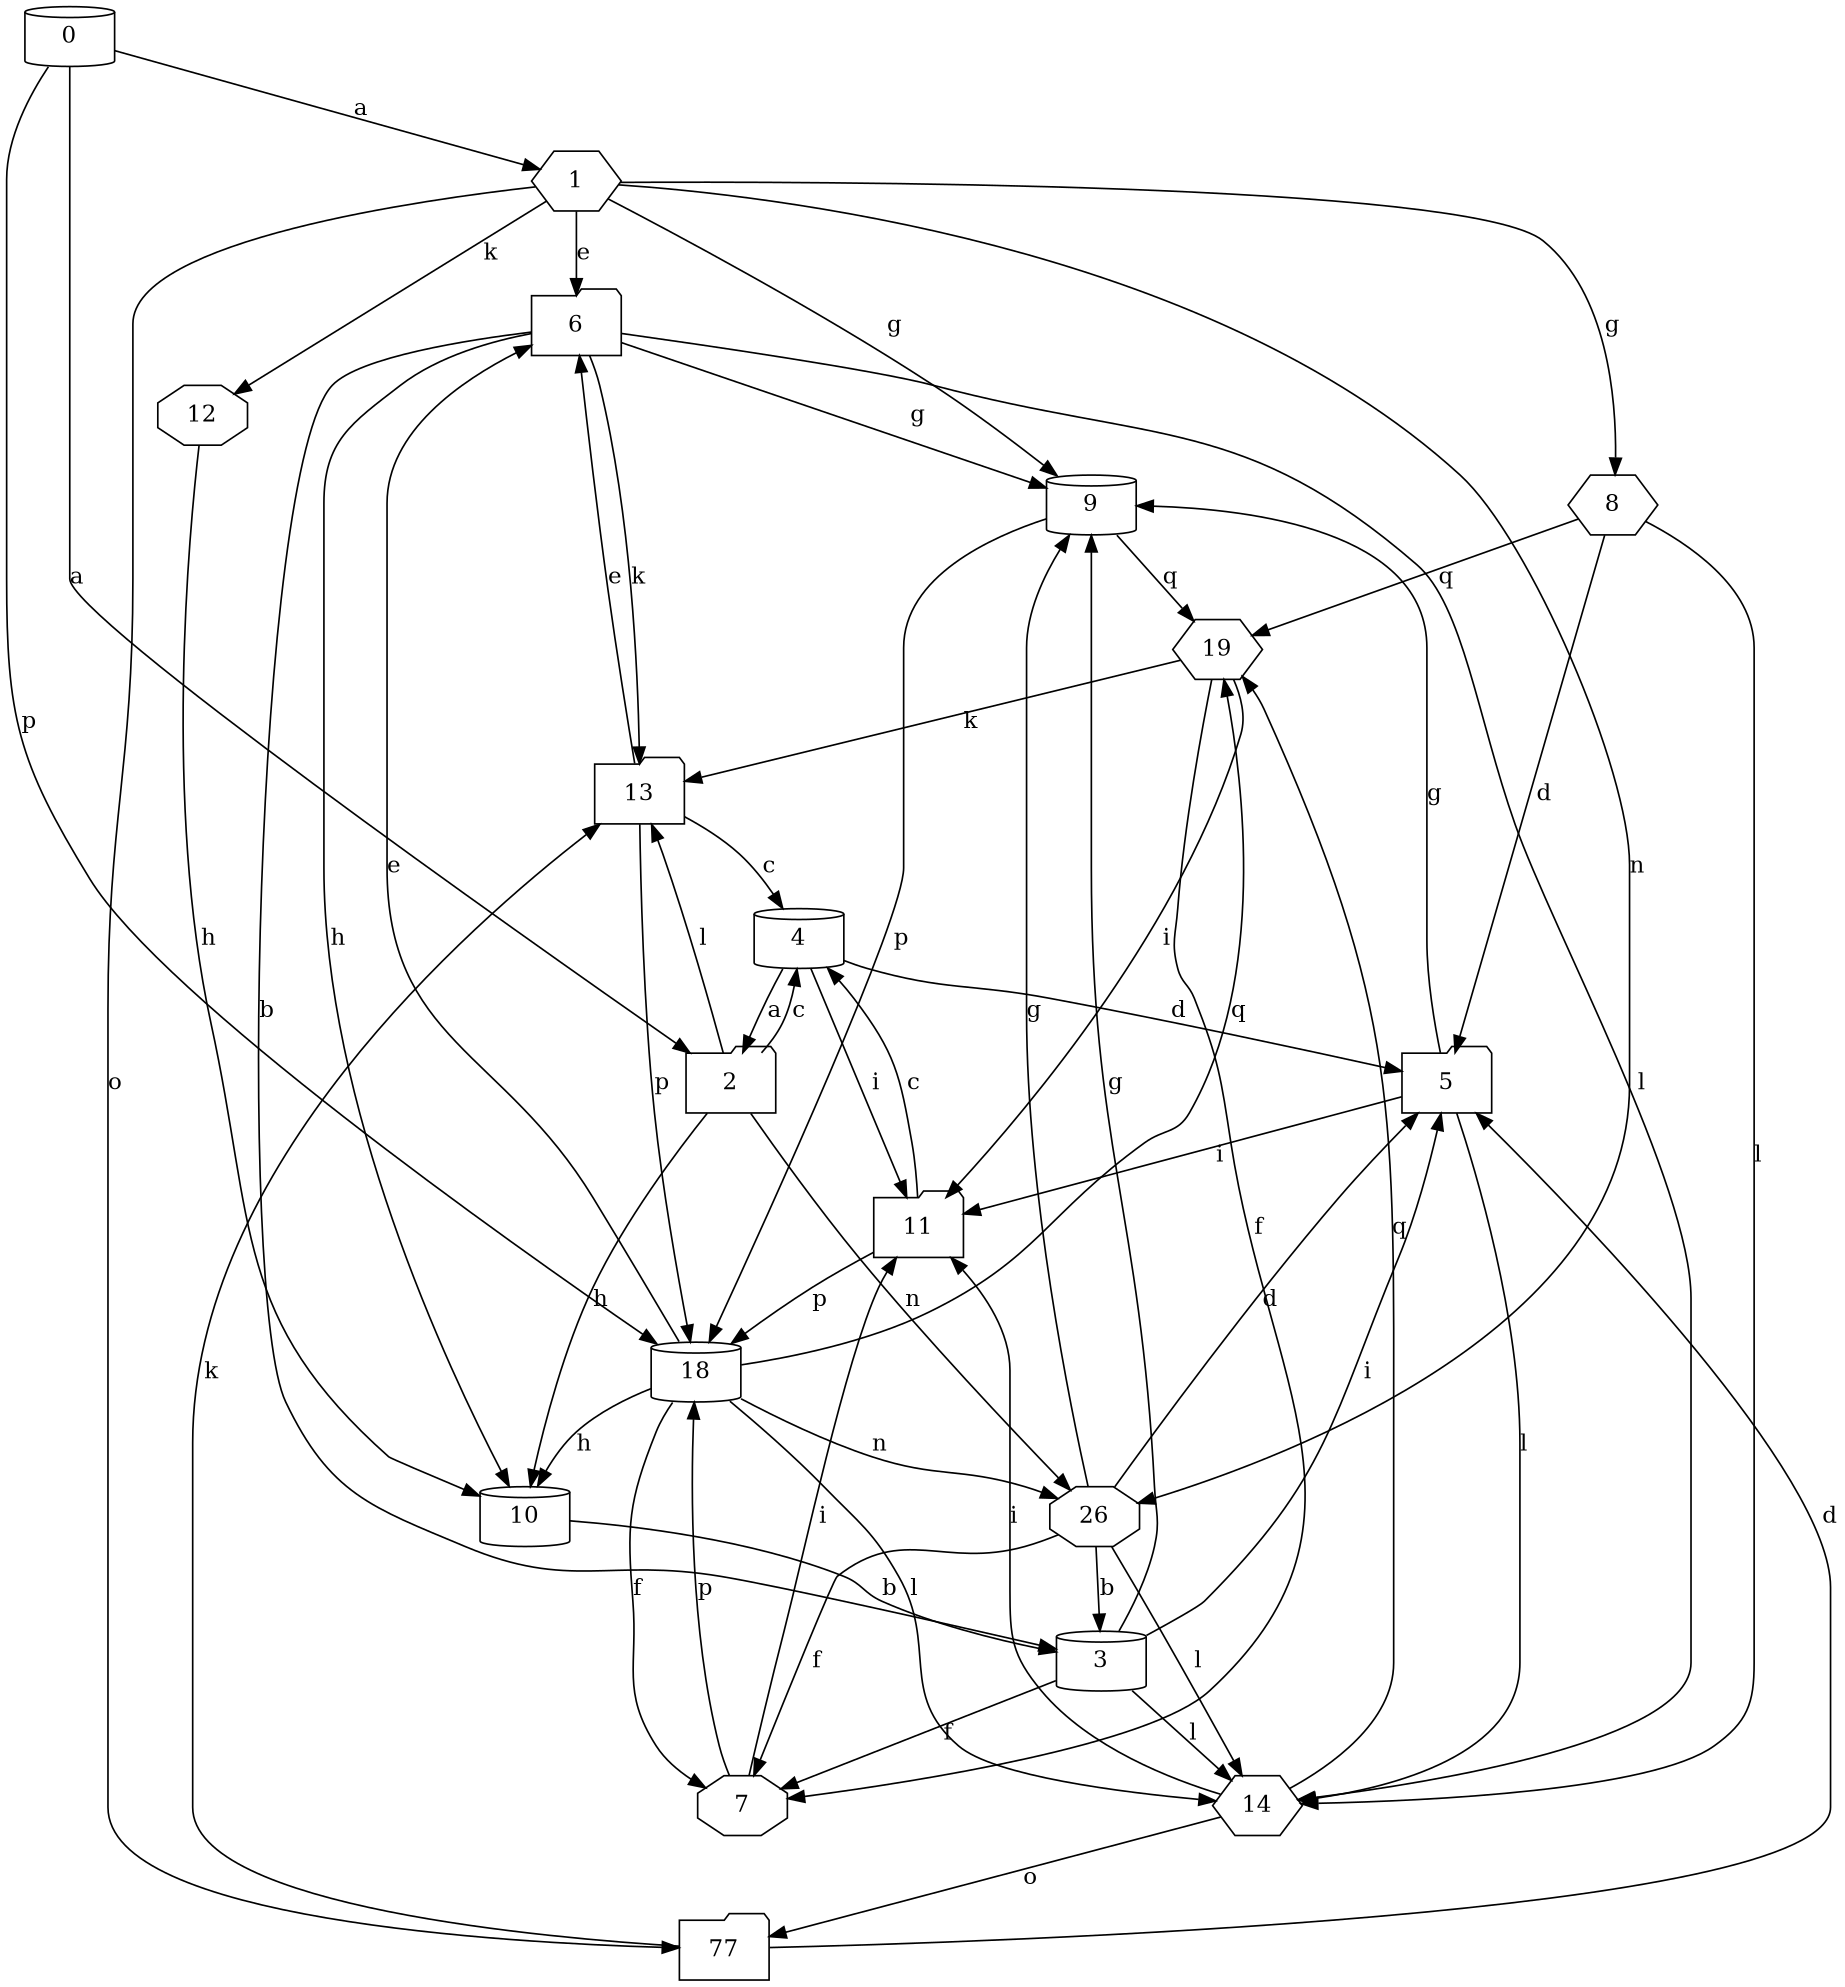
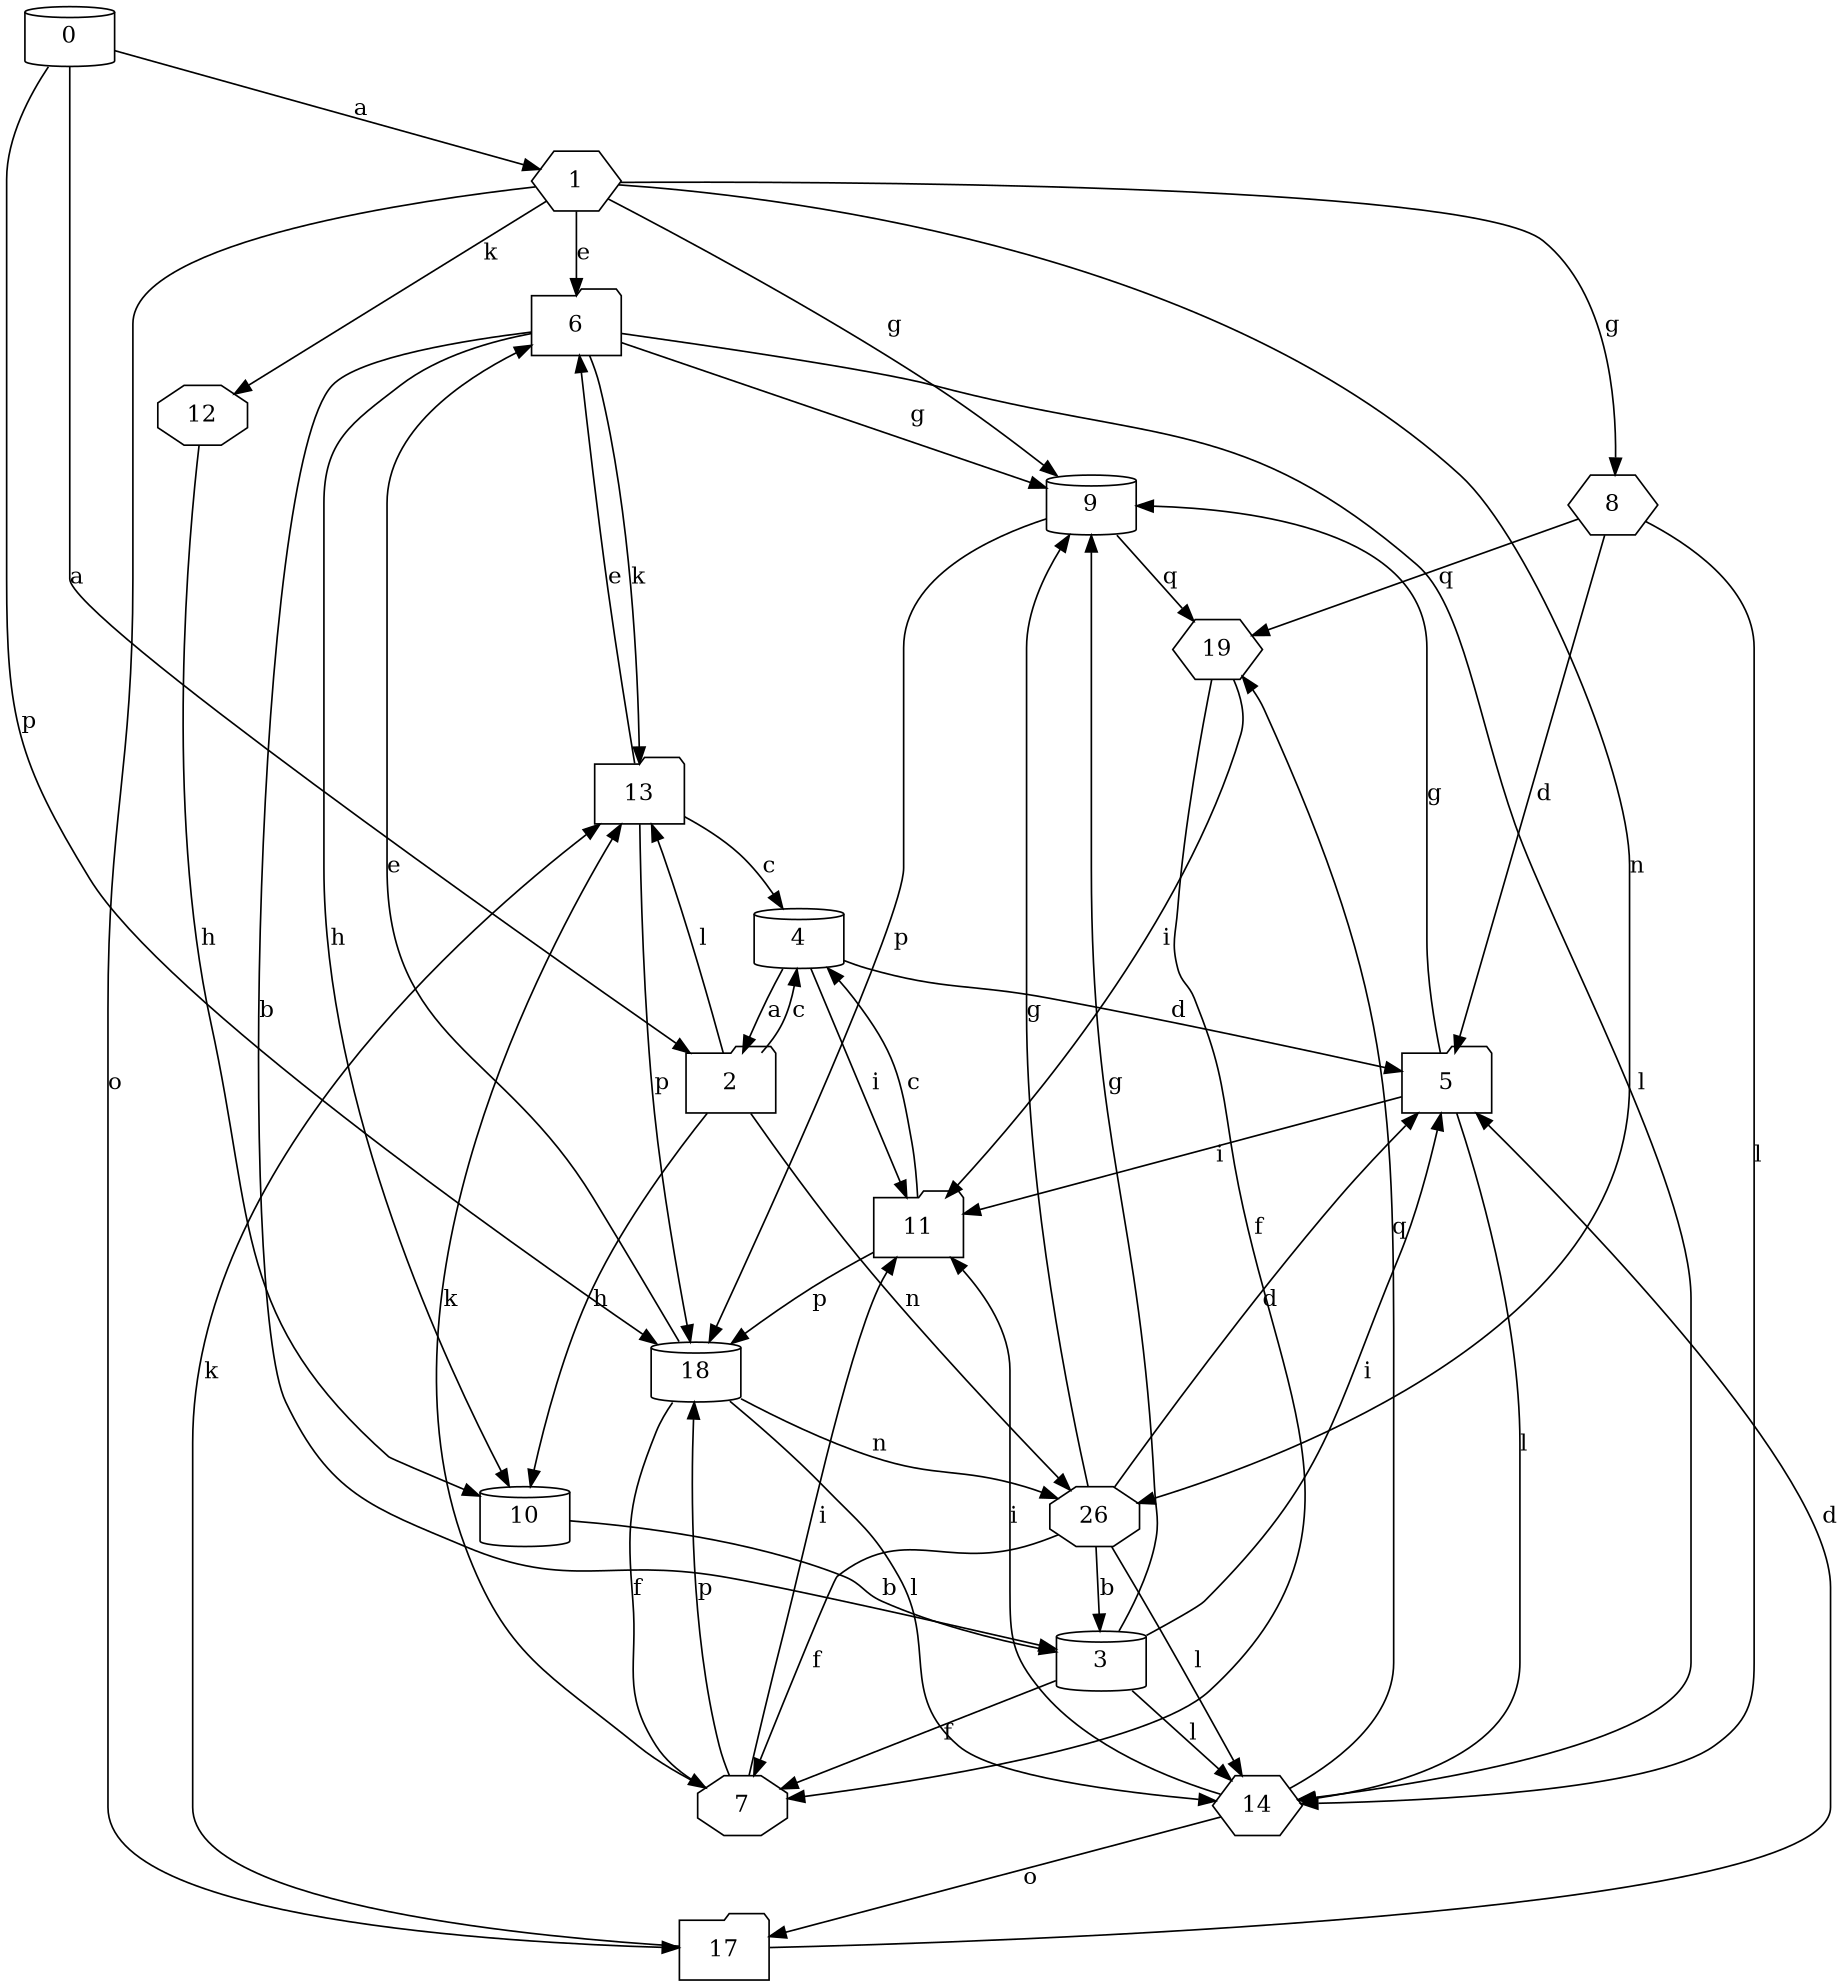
edge "19" -> "13": now "7" -> "13"
edge "18" -> "19": removed, label "q"
edge "18" -> "10": removed, label "h"
node "77": label "77" -> "17"
